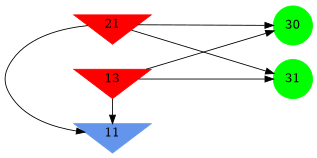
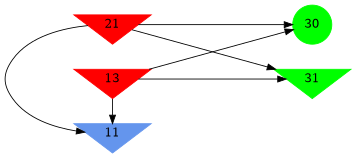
node "31": shape circle -> invtriangle
